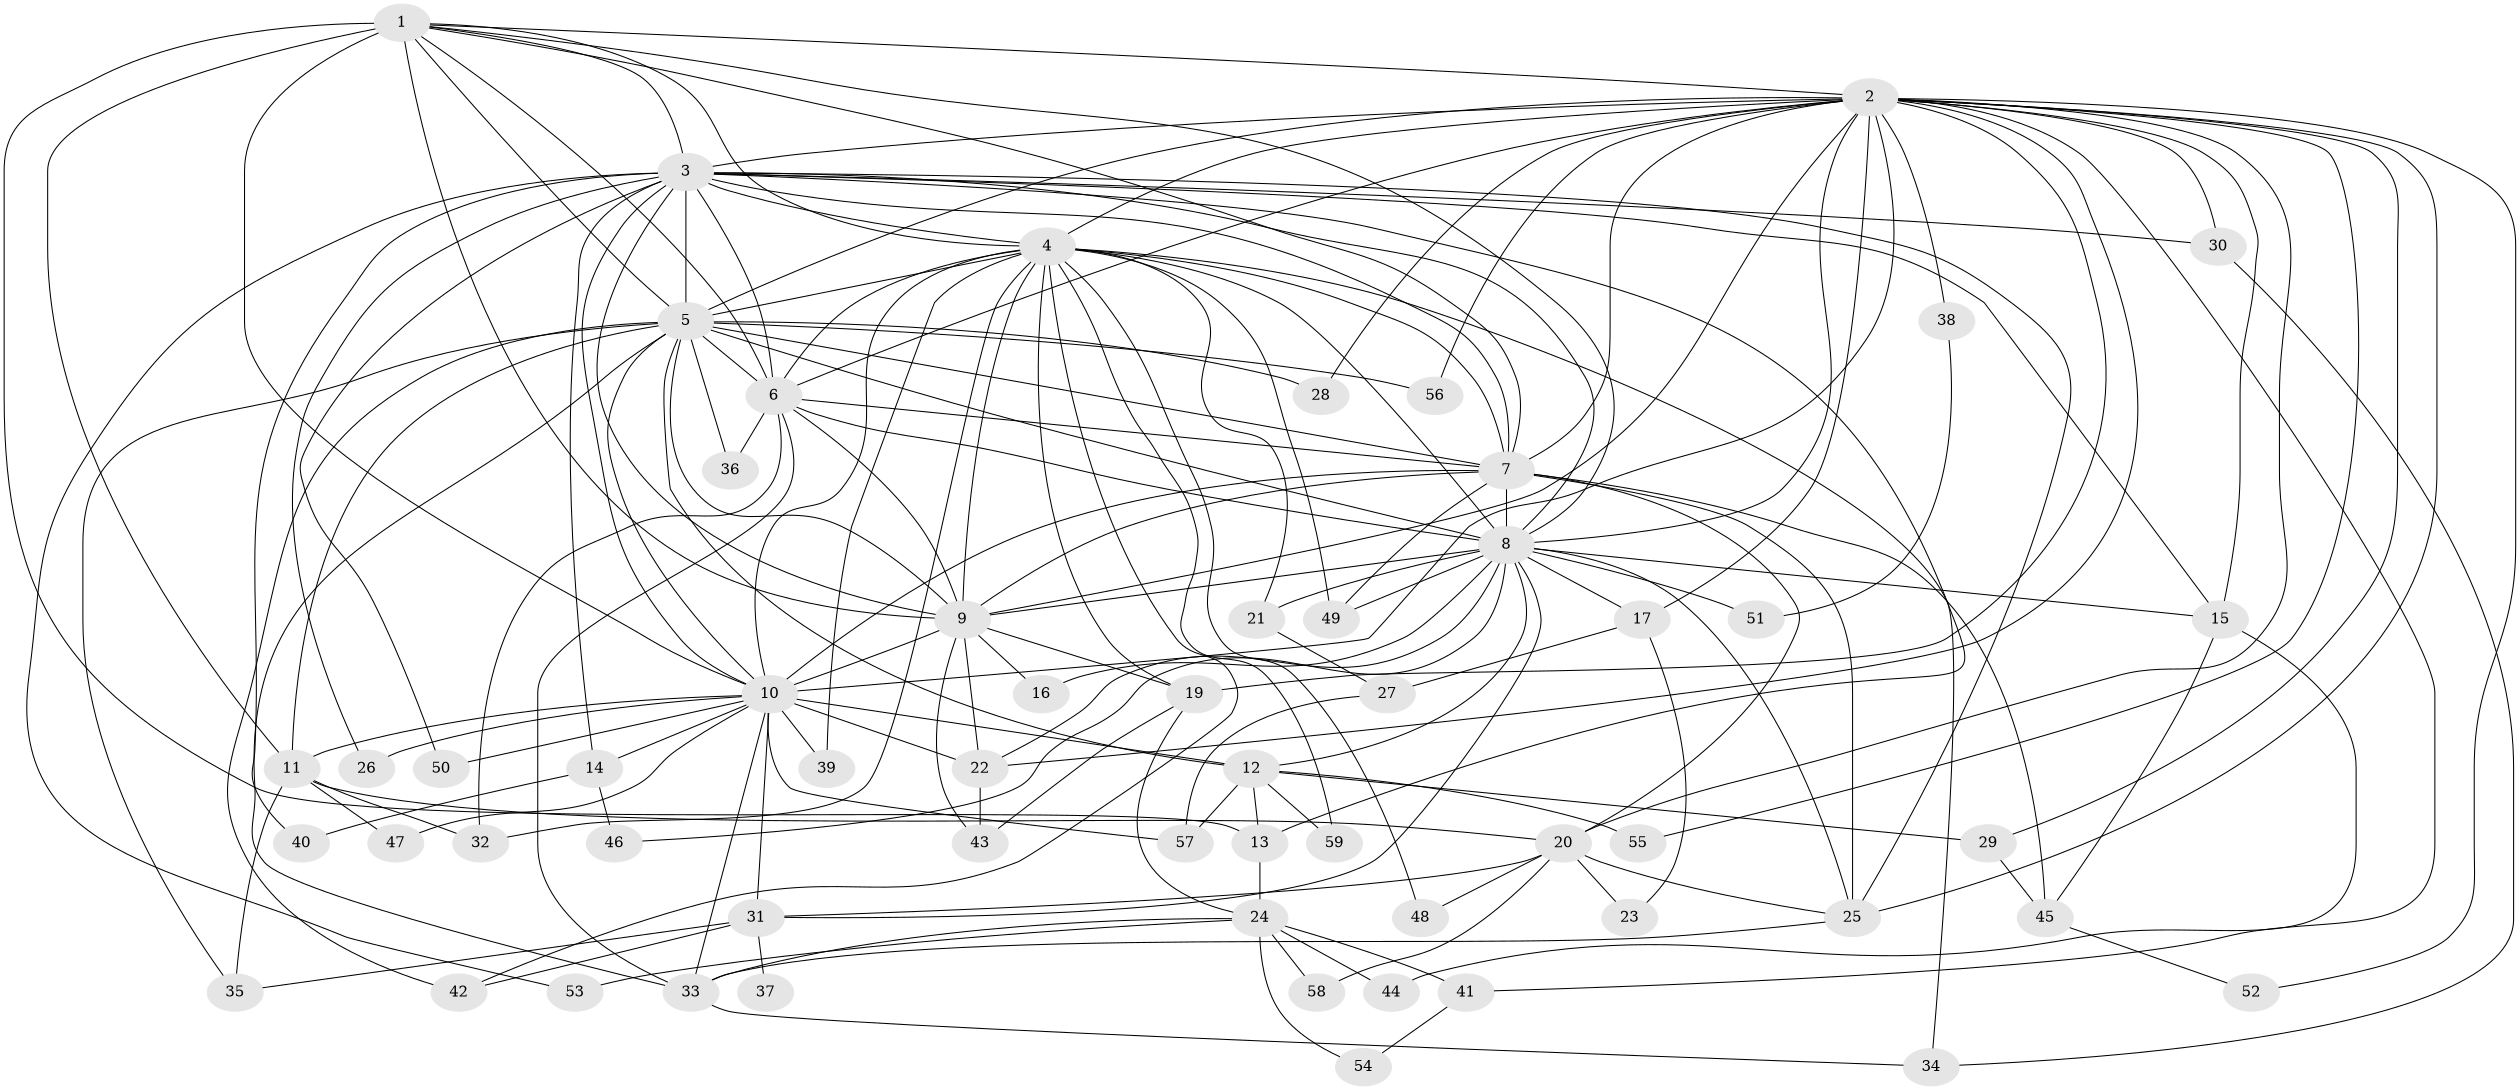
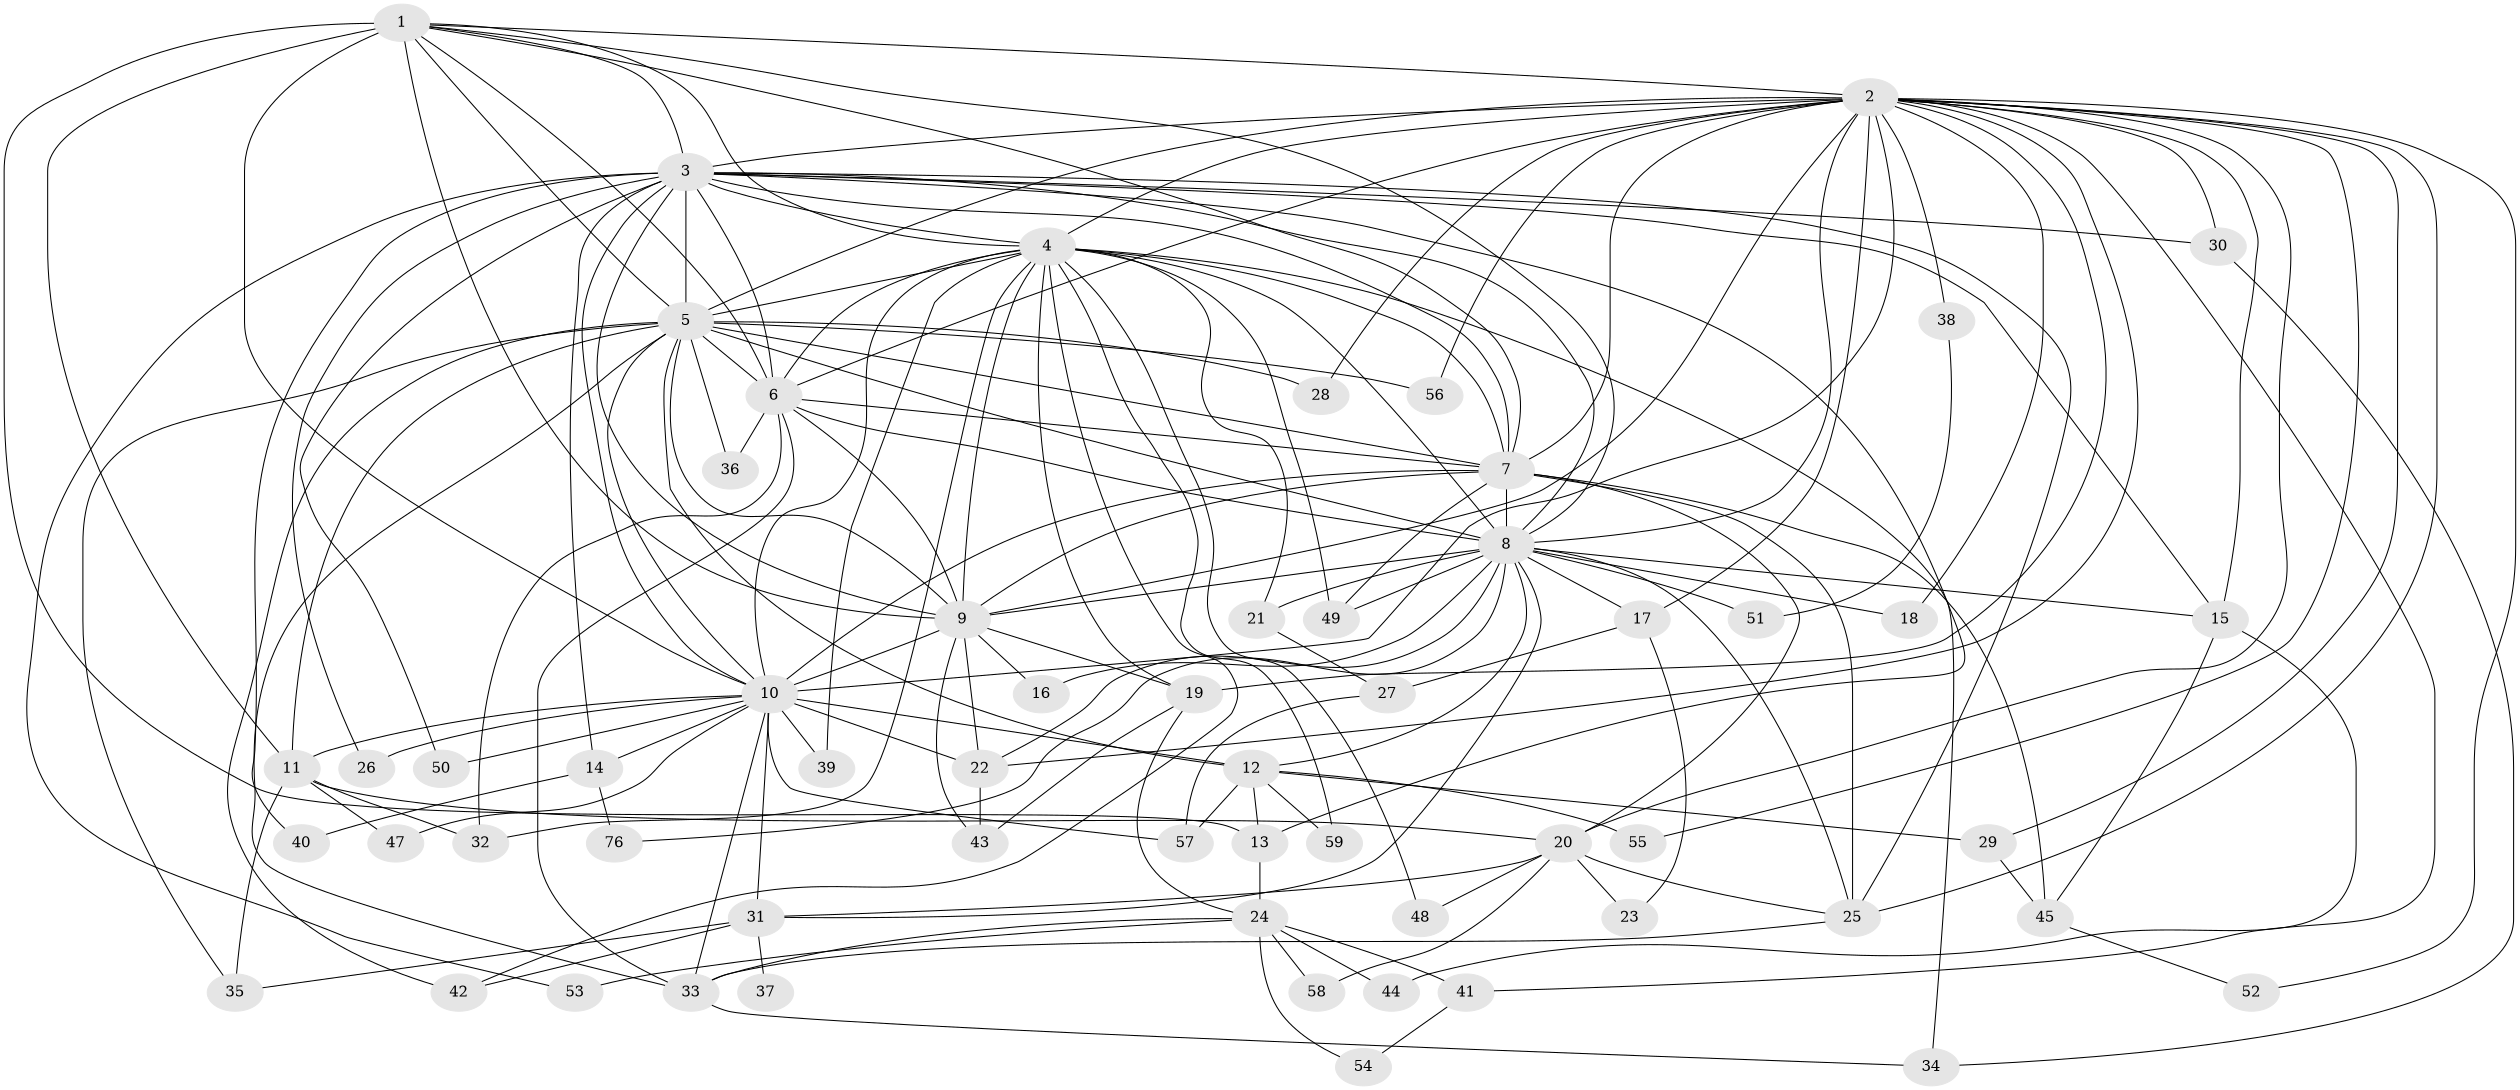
node "18": added
node "46": label "46" -> "76"
